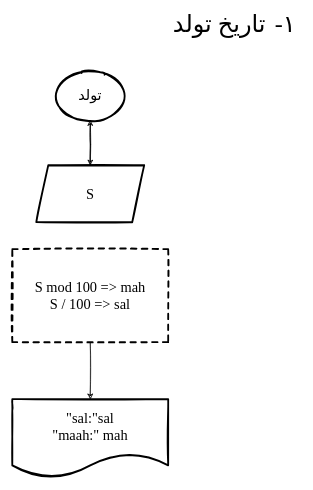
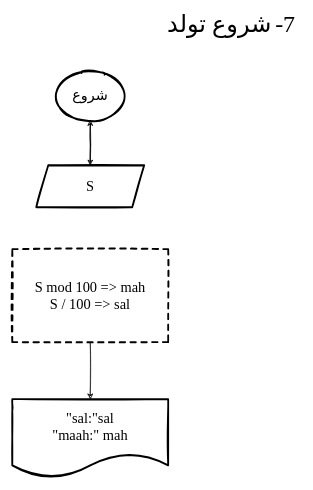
node "تاریخ تولد": label "تاریخ تولد" -> "شروع تولد"
node "-۱": label "-۱" -> "-7"
node "تولد": label "تولد" -> "شروع"
node "S": size 108x57 -> 108x42
